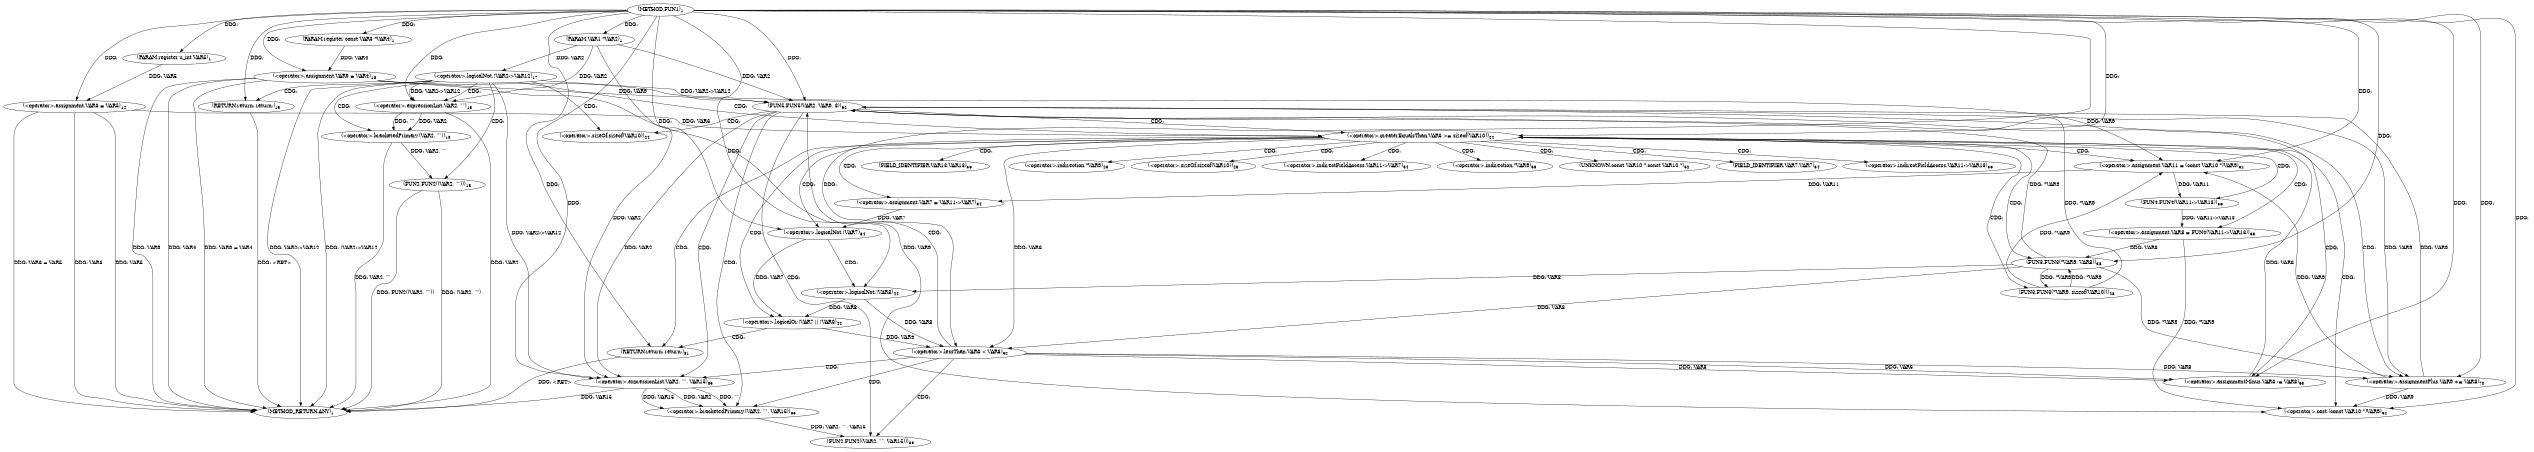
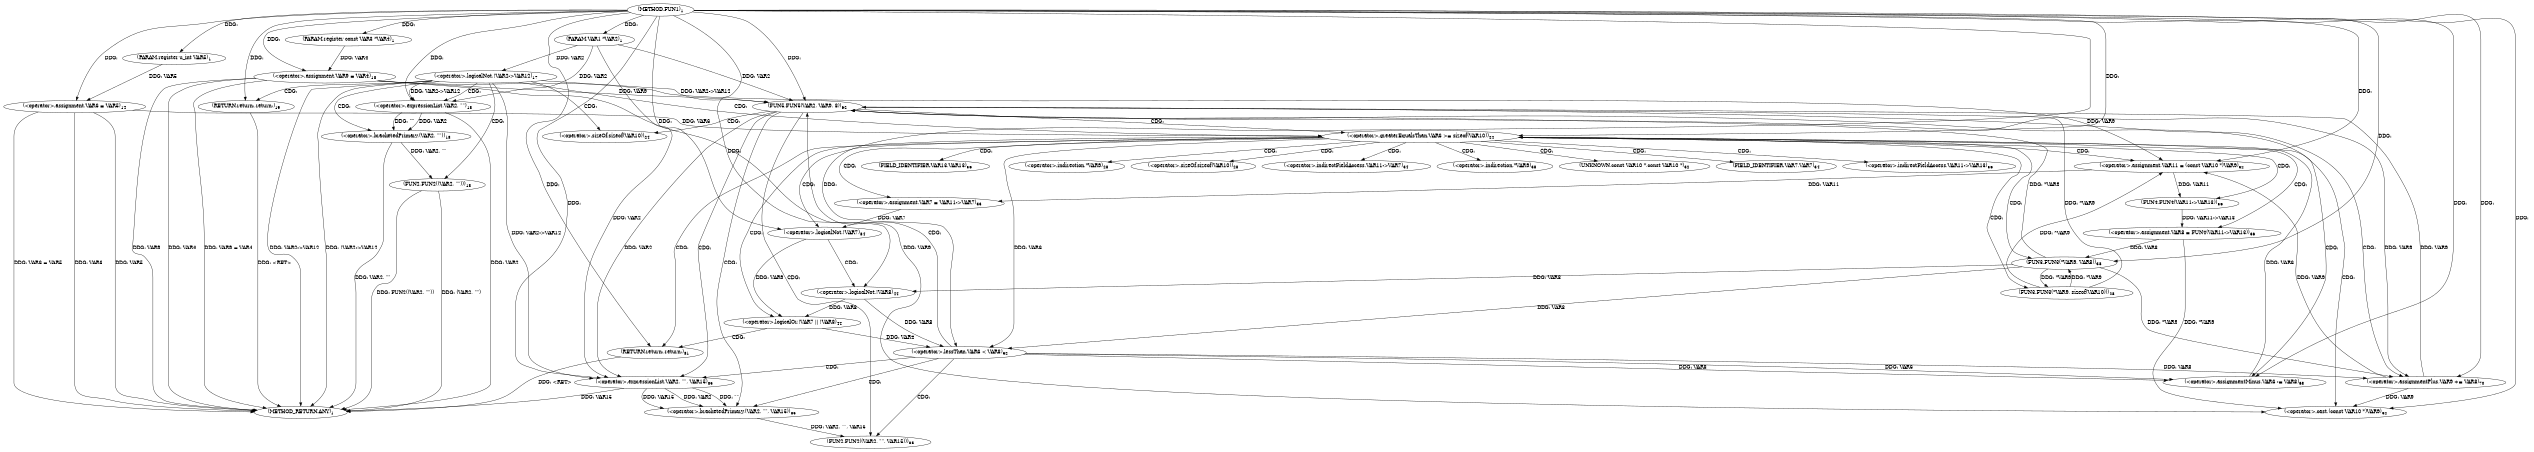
node "(<operator>.assignment,VAR7 = VAR11->VAR7)": text "34" -> "33"
edge "(<operator>.logicalNot,!VAR7)" -> "(<operator>.logicalOr,!VAR7 || !VAR8)": label "DDG: VAR7" -> "DDG: VAR9"
